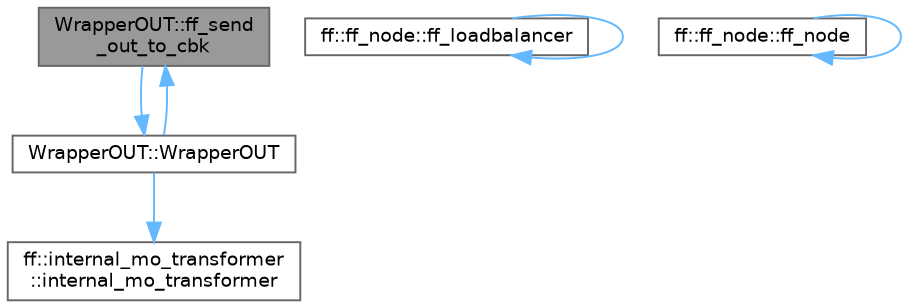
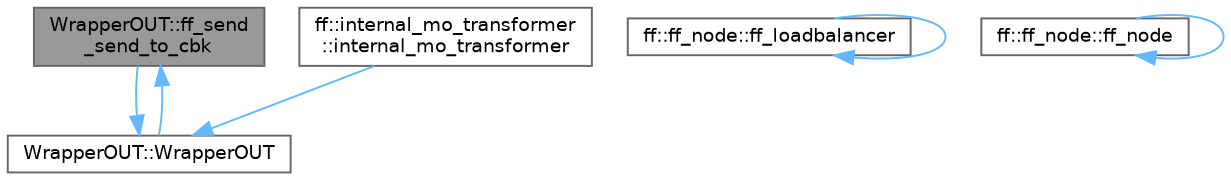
node "WrapperOUT::ff_send _out_to_cbk": label "WrapperOUT::ff_send _out_to_cbk" -> "WrapperOUT::ff_send _send_to_cbk"
edge "WrapperOUT::WrapperOUT" -> "ff::internal_mo_transformer ::internal_mo_transformer": reversed
